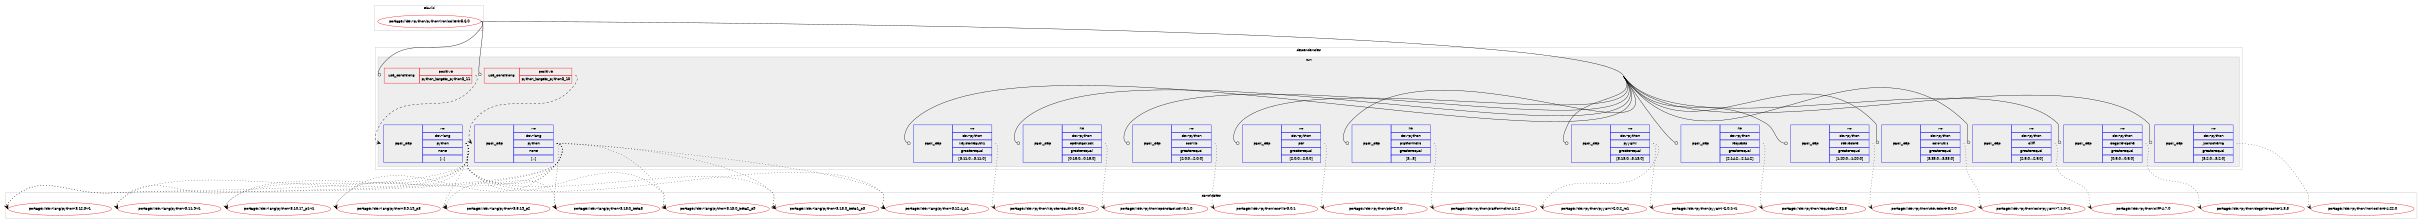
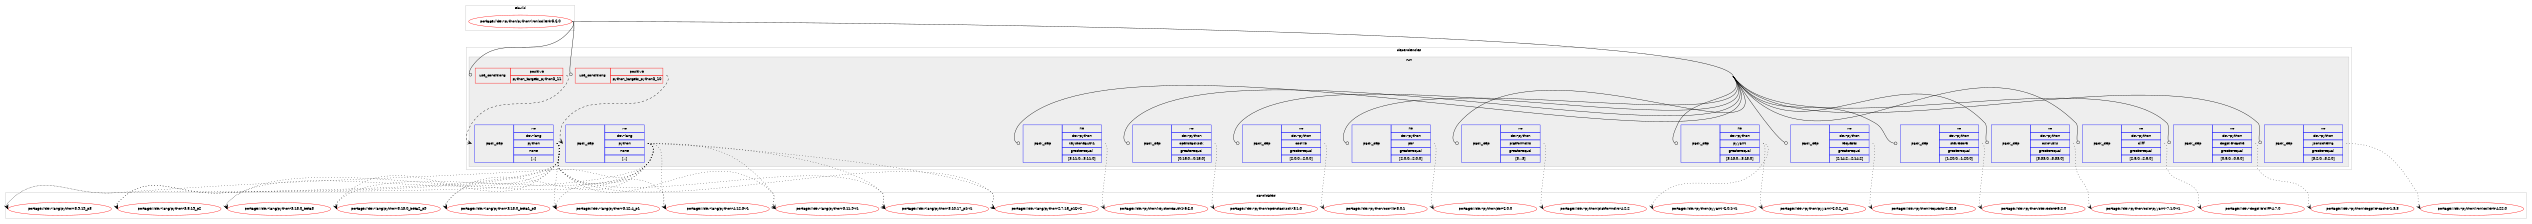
node "portage://dev-lang/python-3.12.3-r1": label "portage://dev-lang/python-3.12.3-r1" -> "portage://dev-lang/python-4.12.3-r1"
node "portage://dev-lang/python-2.7.18_p16-r2": added
node "portage://dev-python/cliff-4.7.0": label "portage://dev-python/cliff-4.7.0" -> "portage://dev-dogpile/cliff-4.7.0"
